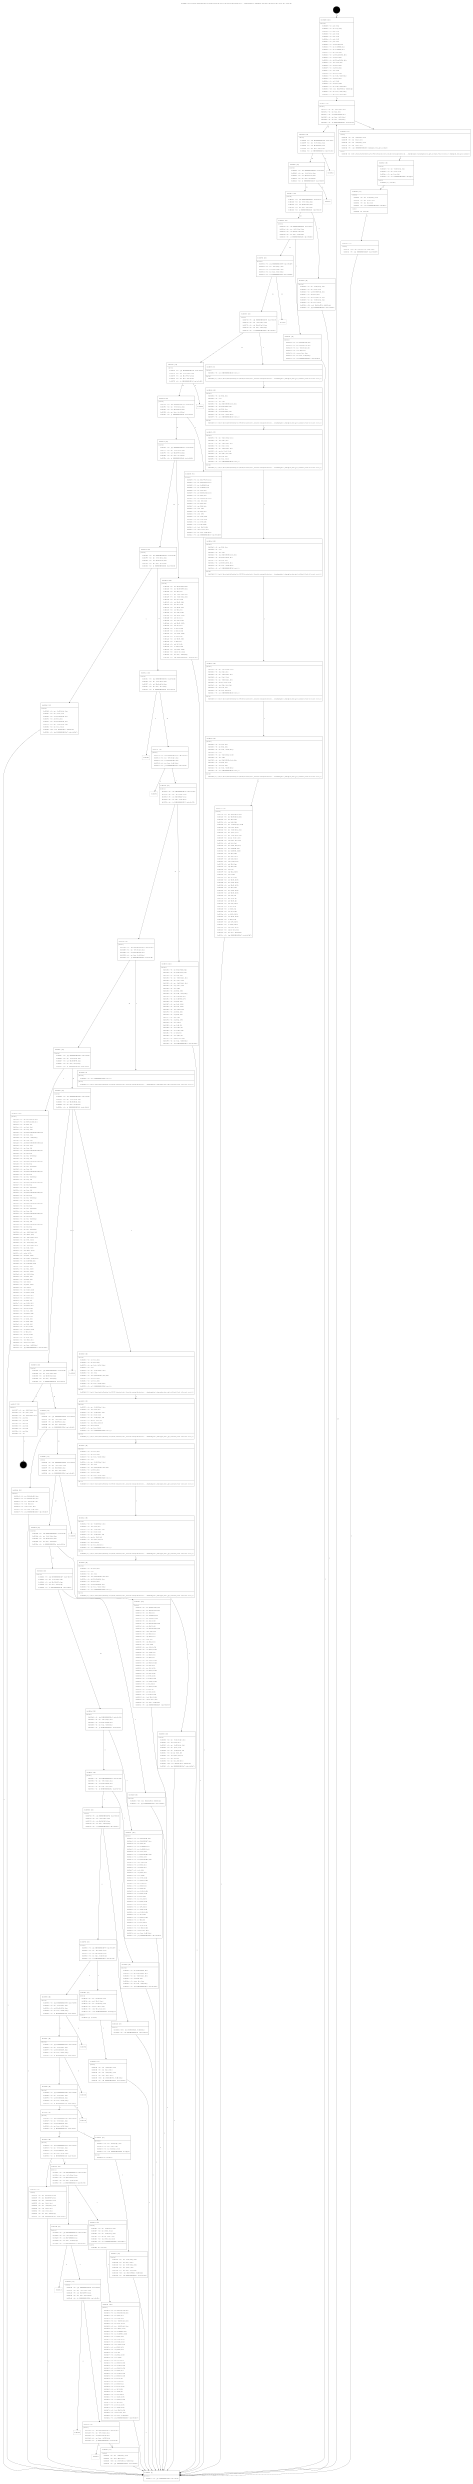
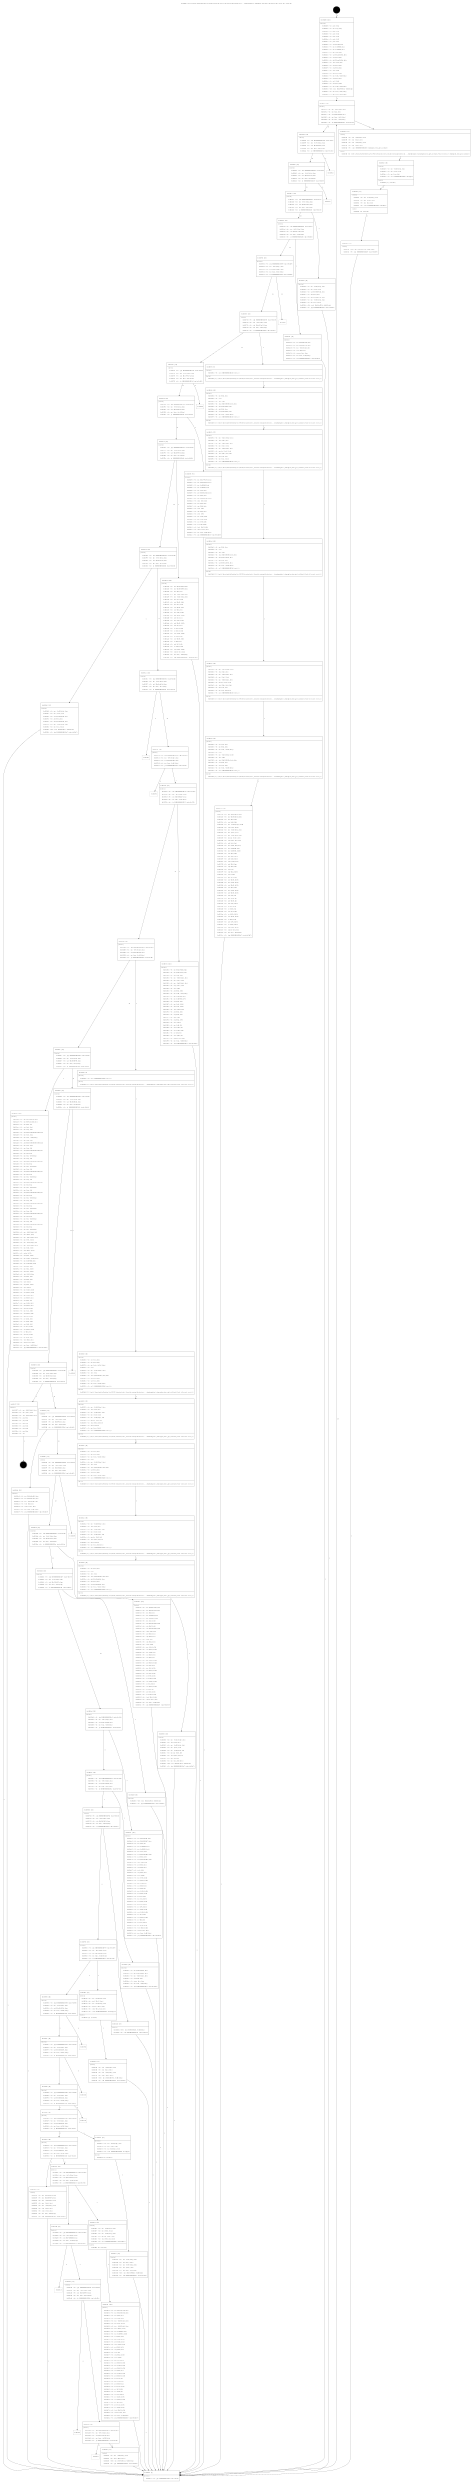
edge "0x401838 [28]" -> "0x40226d [44]": now "0x402268 [5]" -> "0x40226d [44]"
